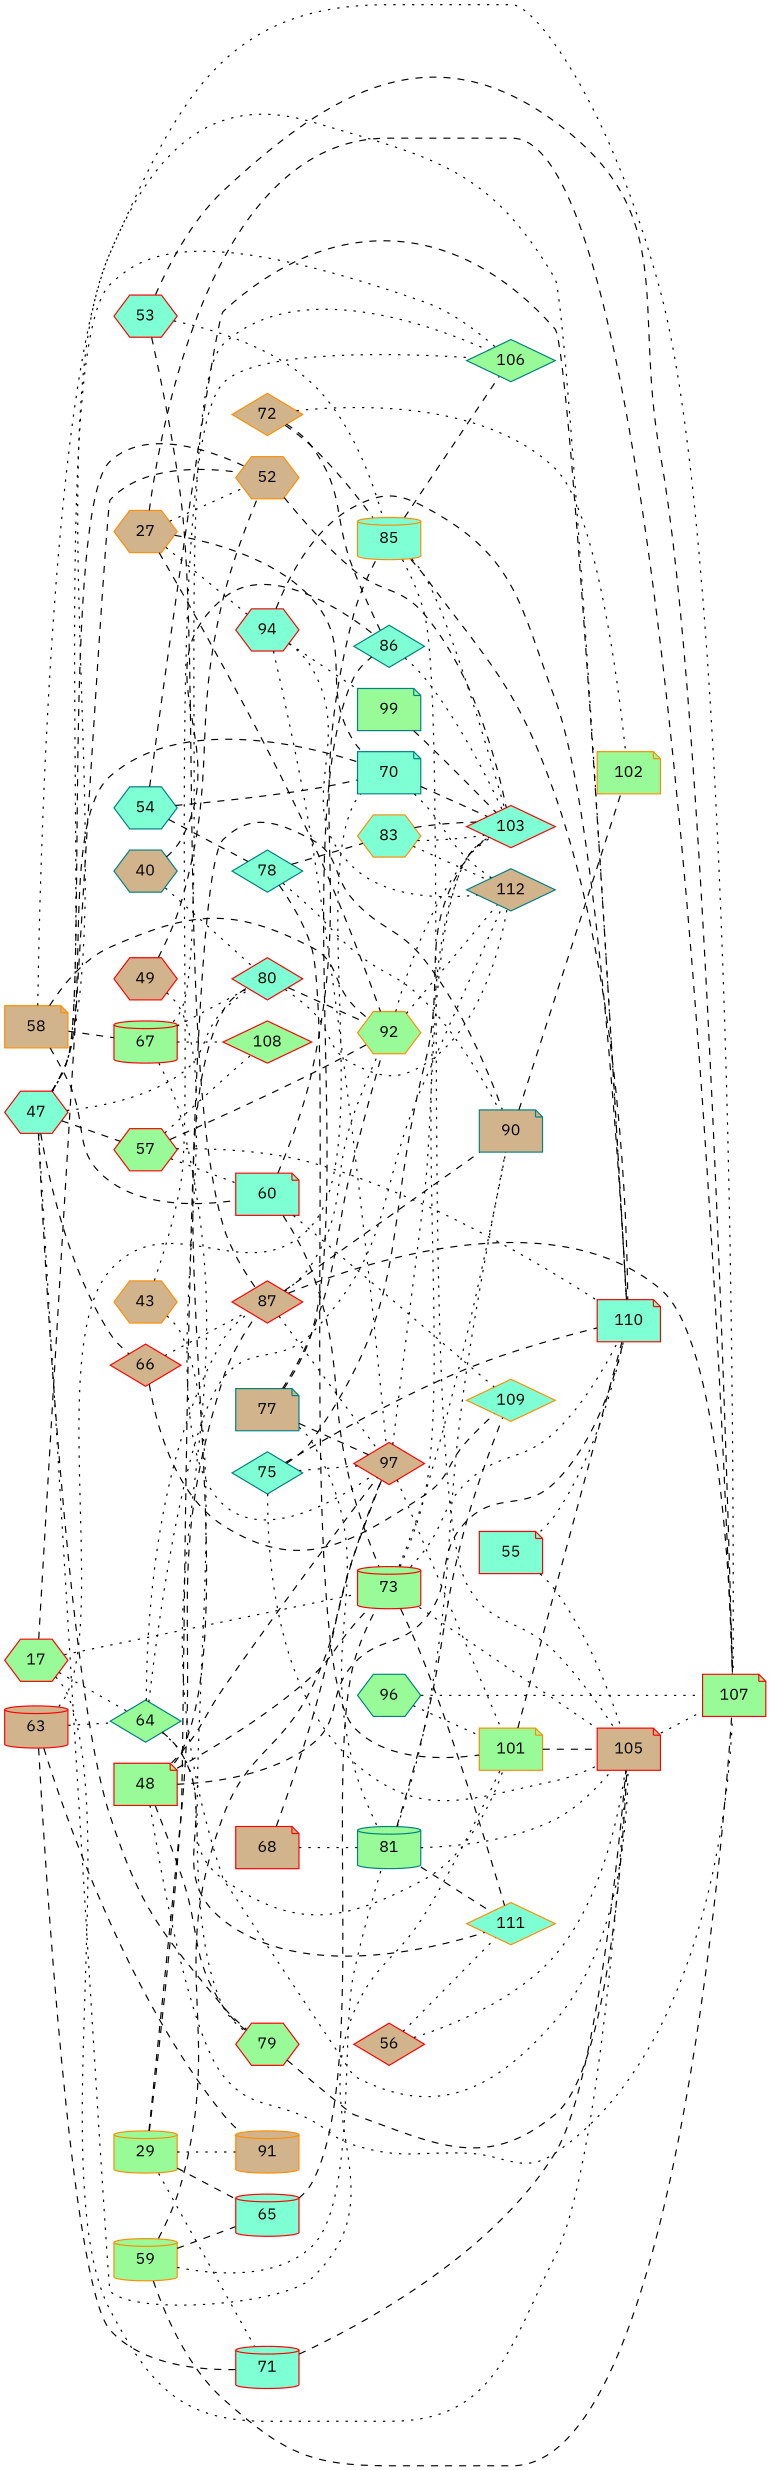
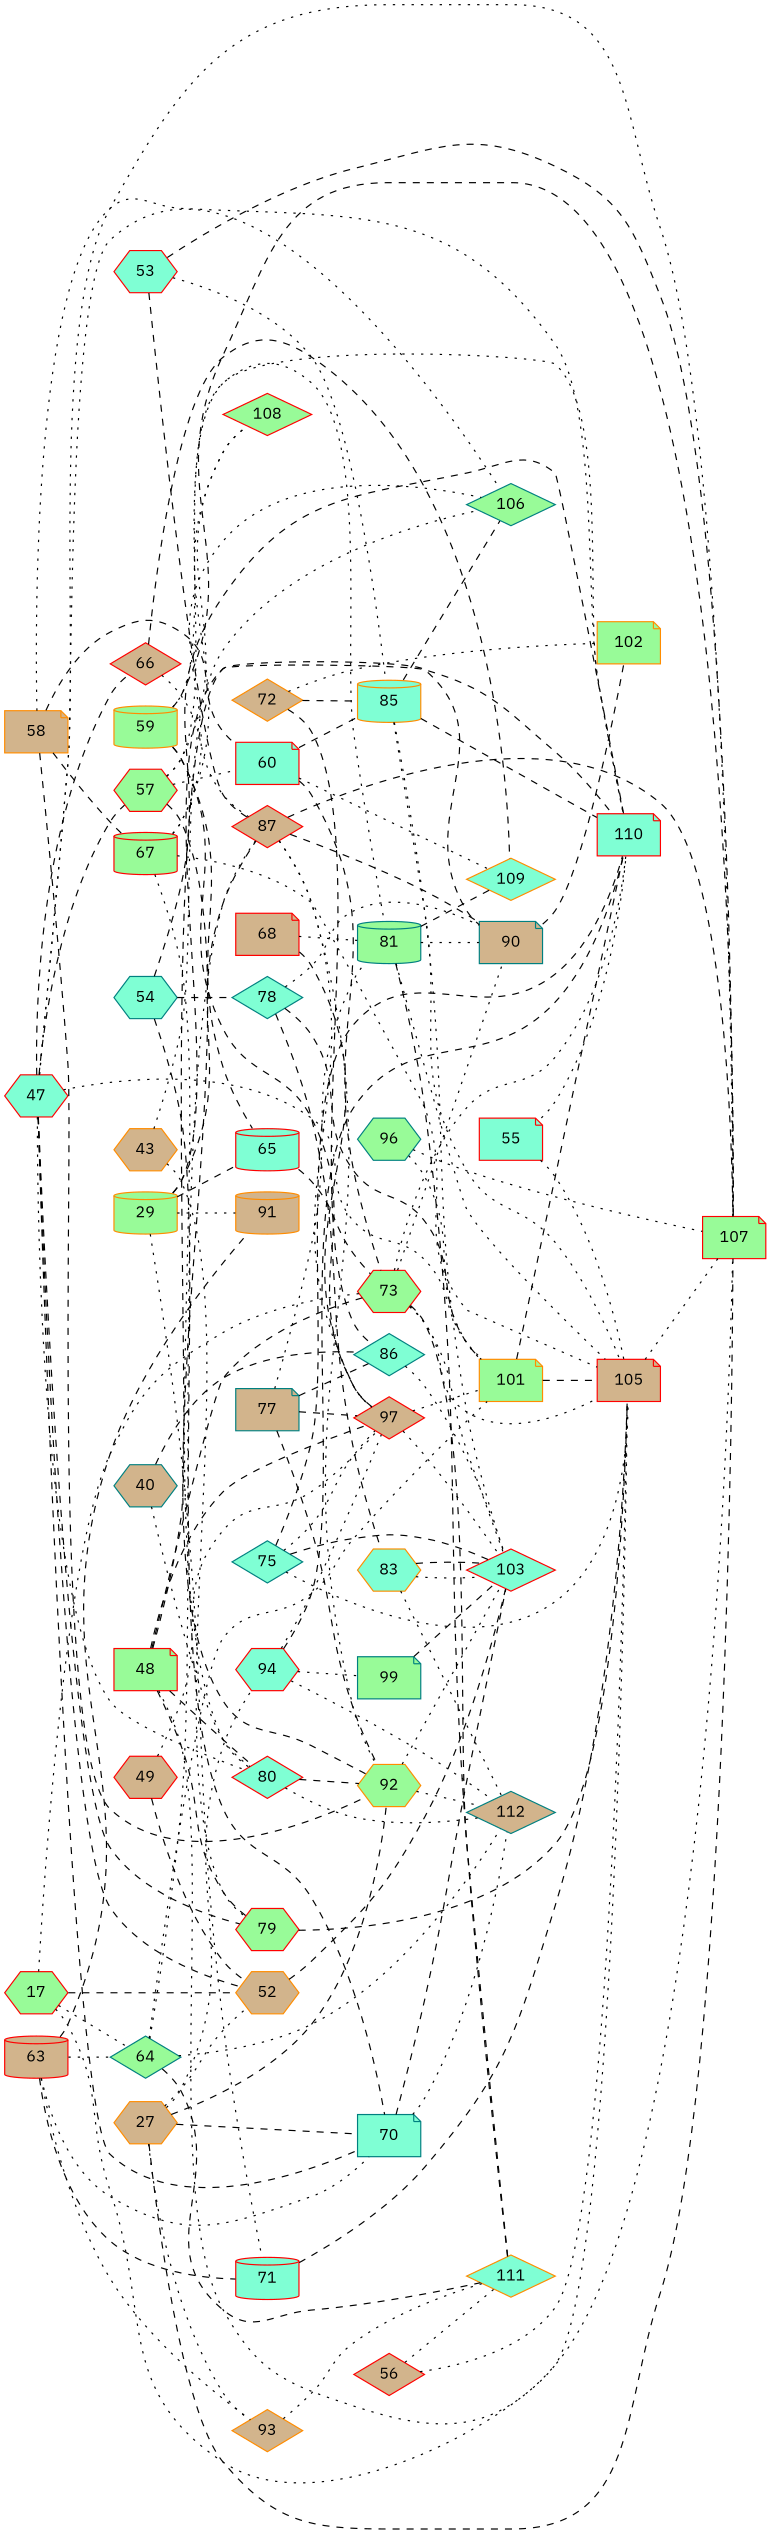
node "73": shape cylinder -> hexagon
node "93": added
